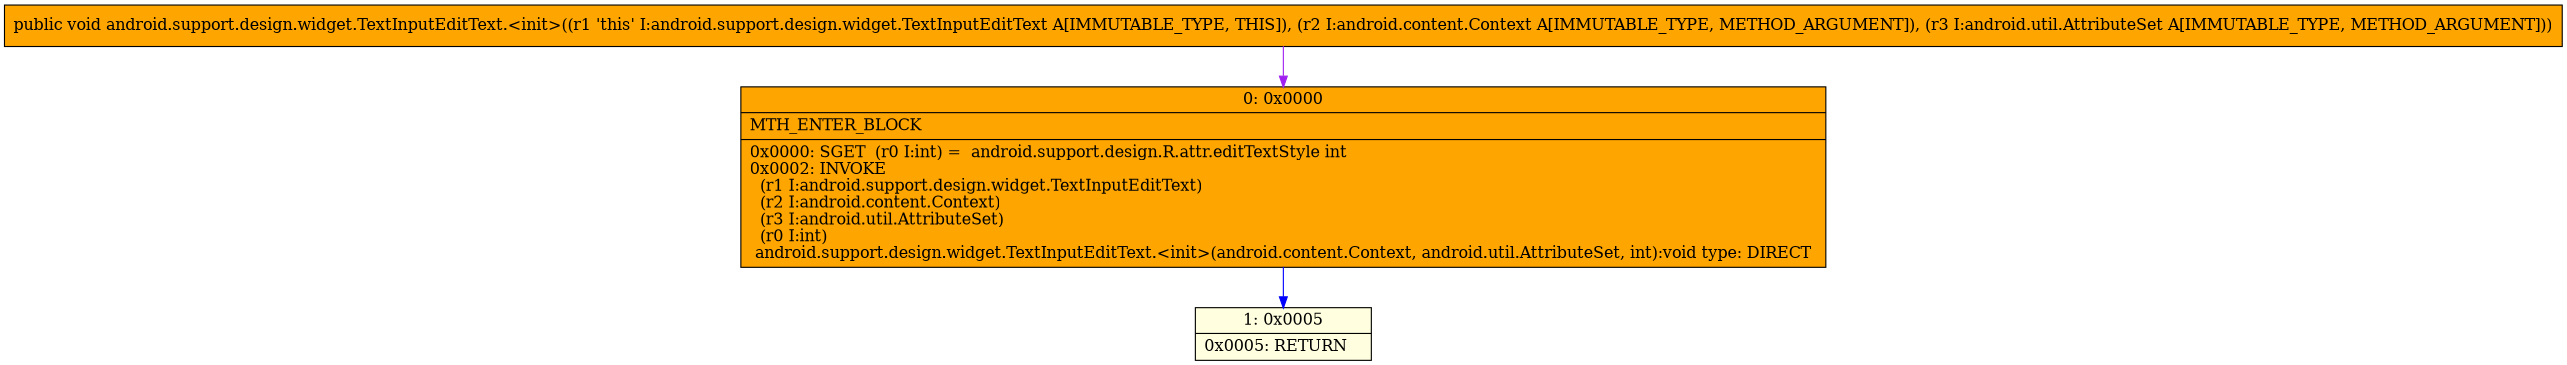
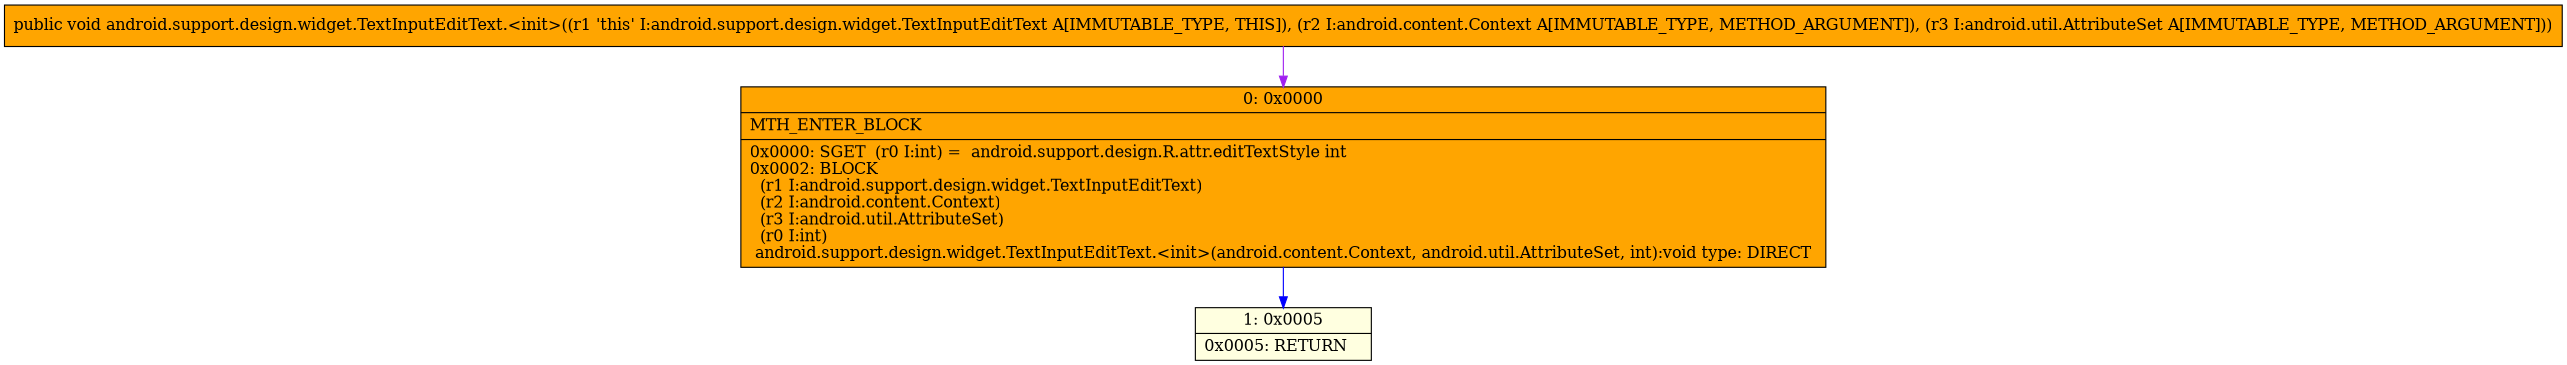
node "0: 0x0000": text "0x0002: INVOKE" -> "0x0002: BLOCK"
